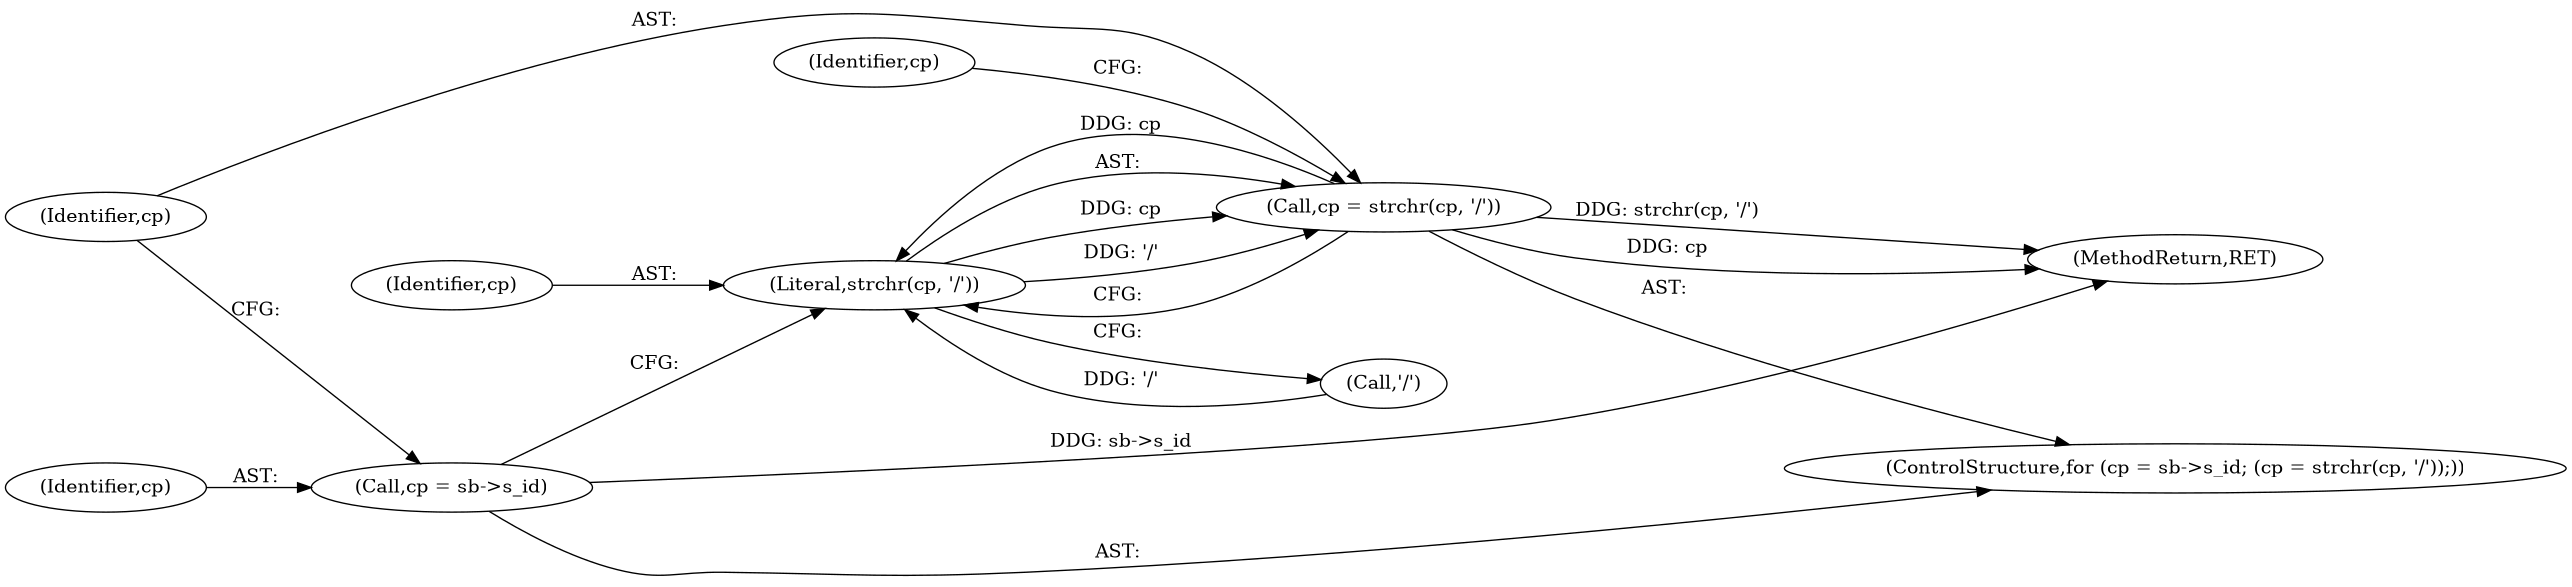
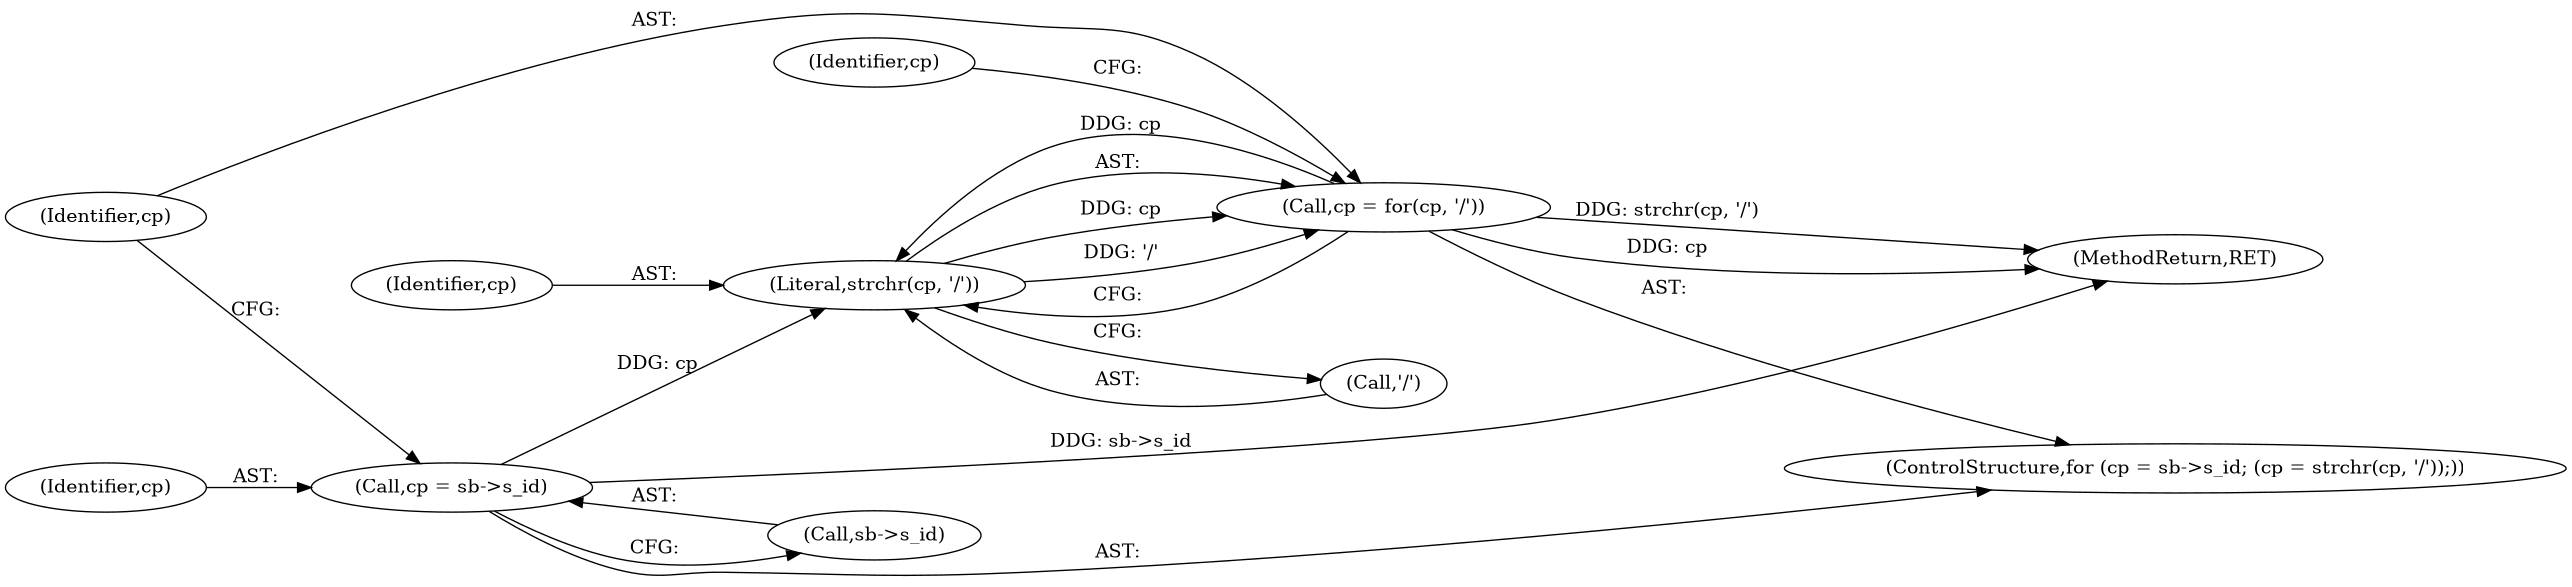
node "(Call,cp = strchr(cp, '/'))": label "(Call,cp = strchr(cp, '/'))" -> "(Call,cp = for(cp, '/'))"
edge "(Call,cp = sb->s_id)" -> "(Literal,strchr(cp, '/'))": label "CFG: " -> "DDG: cp"
edge "(Call,'/')" -> "(Literal,strchr(cp, '/'))": label "DDG: '/'" -> "AST: "
node "(Call,sb->s_id)": added
